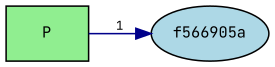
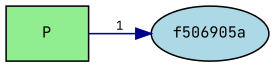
node "f566905a": label "f566905a" -> "f506905a"
